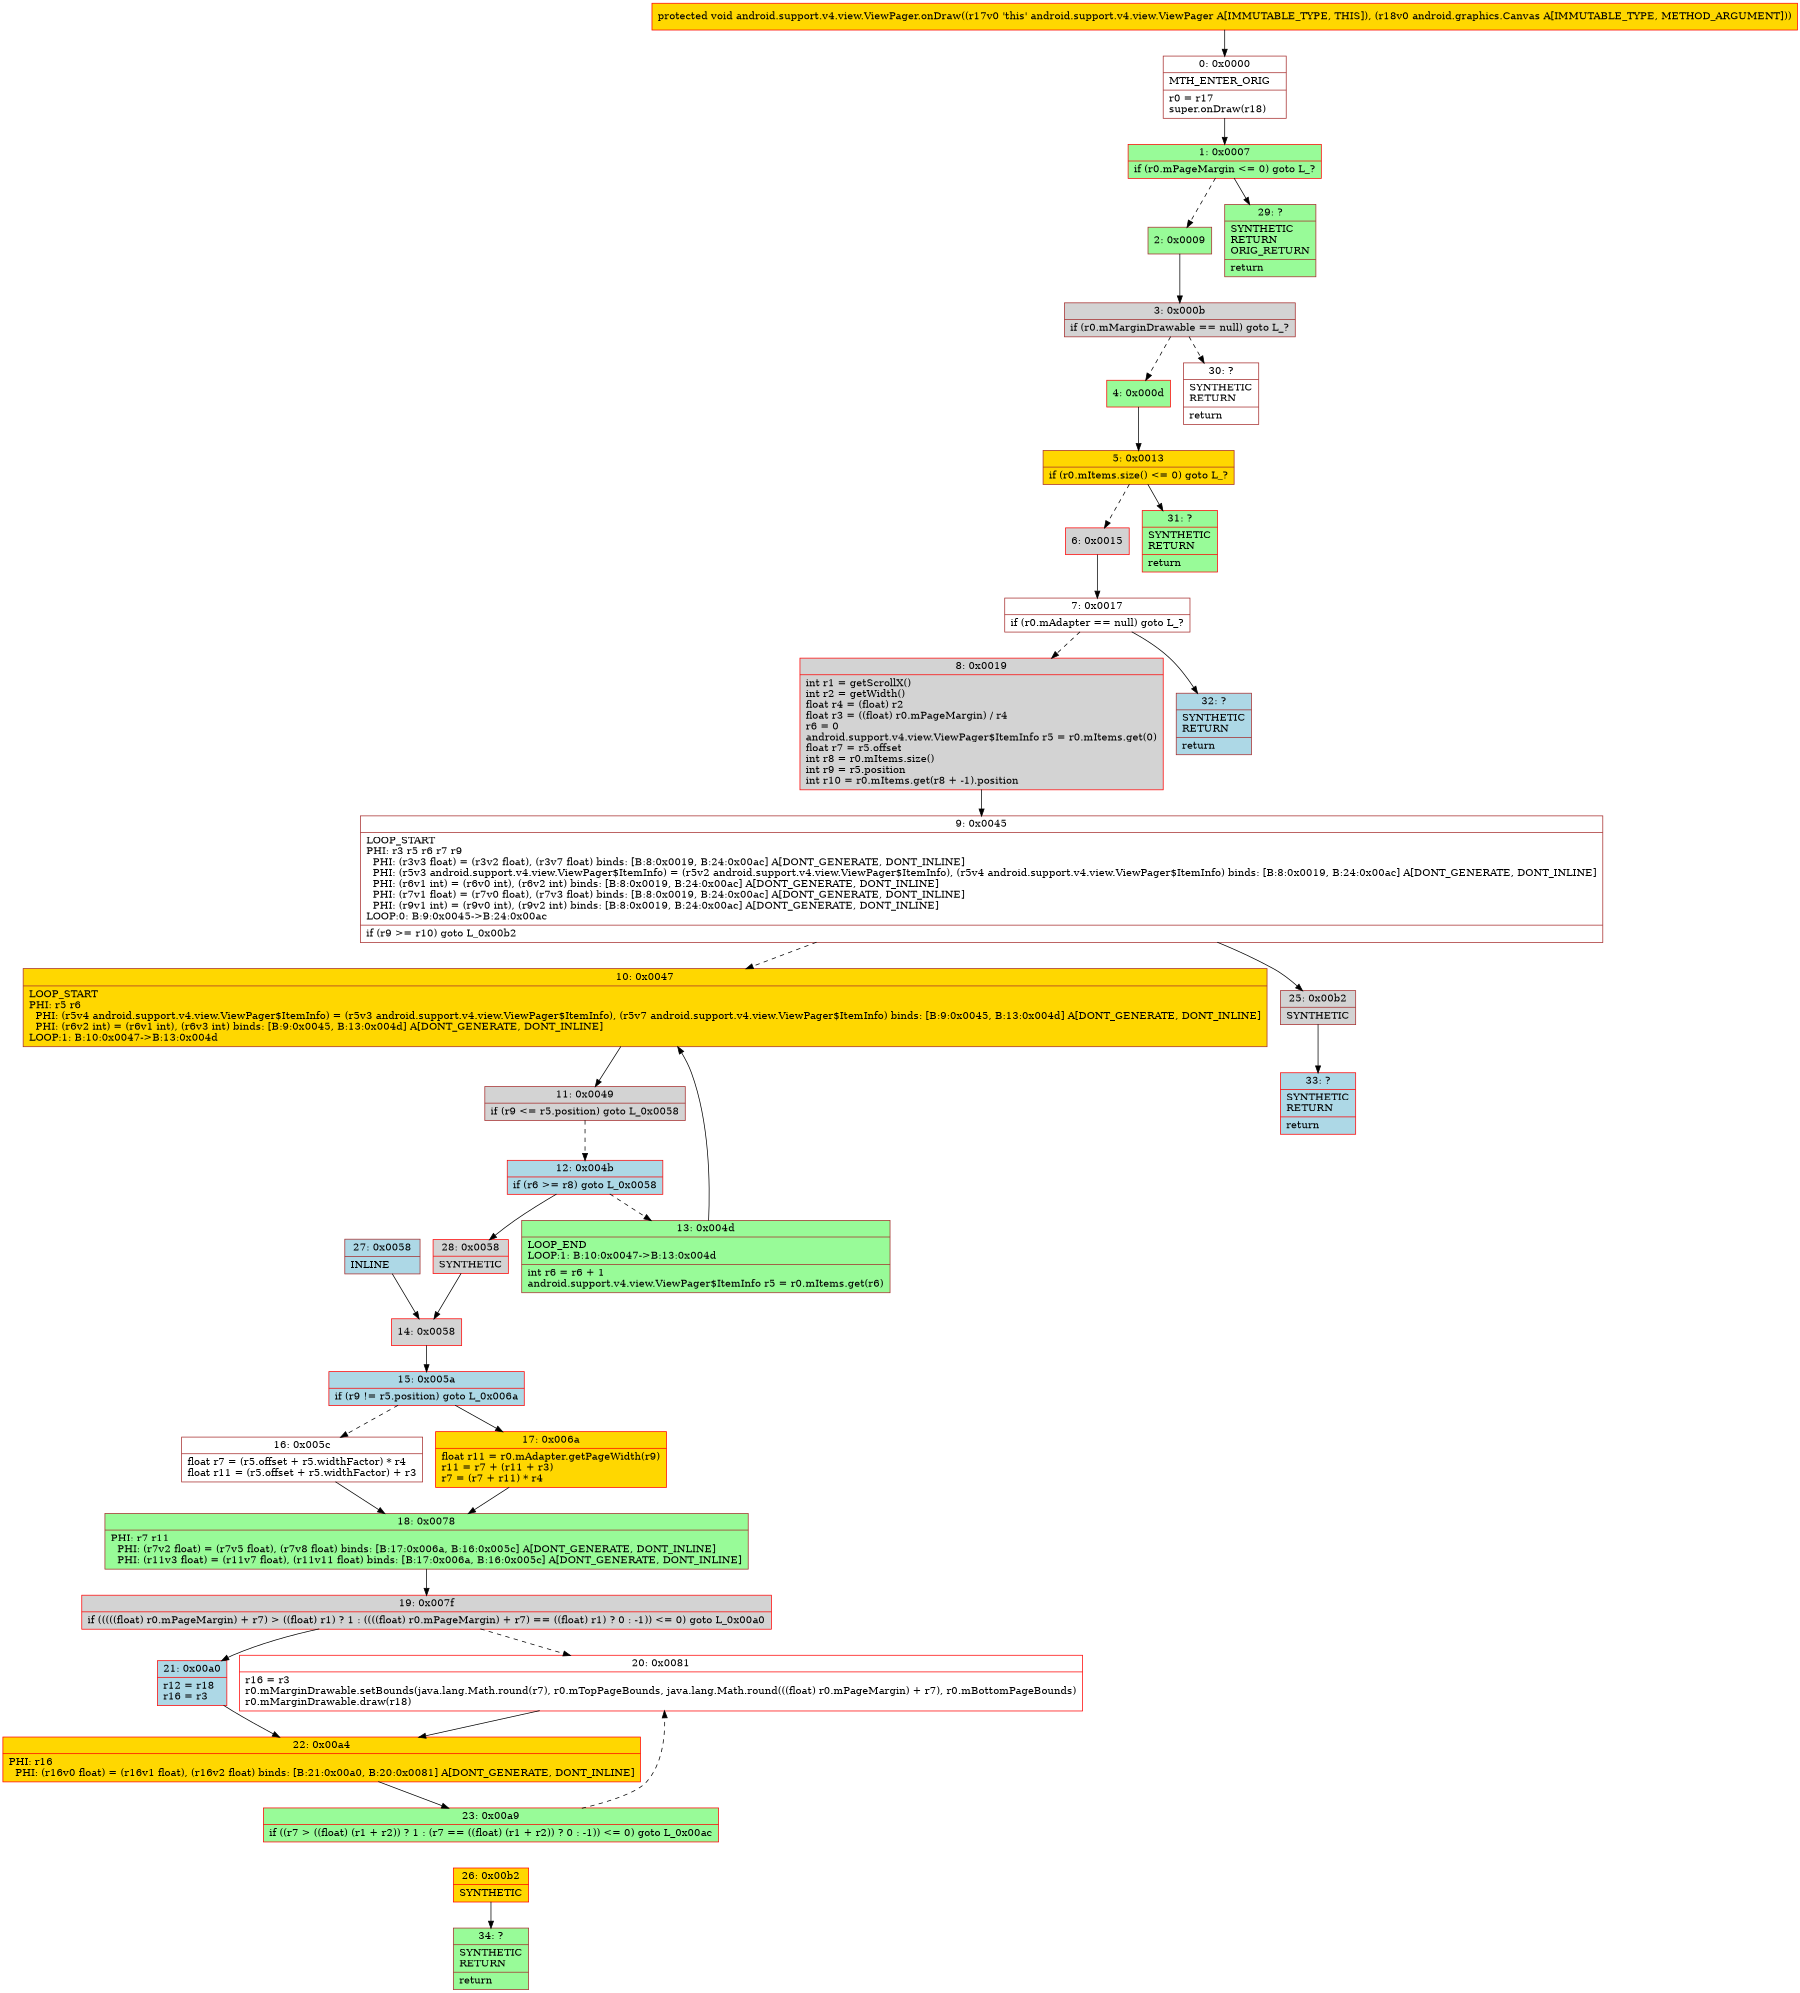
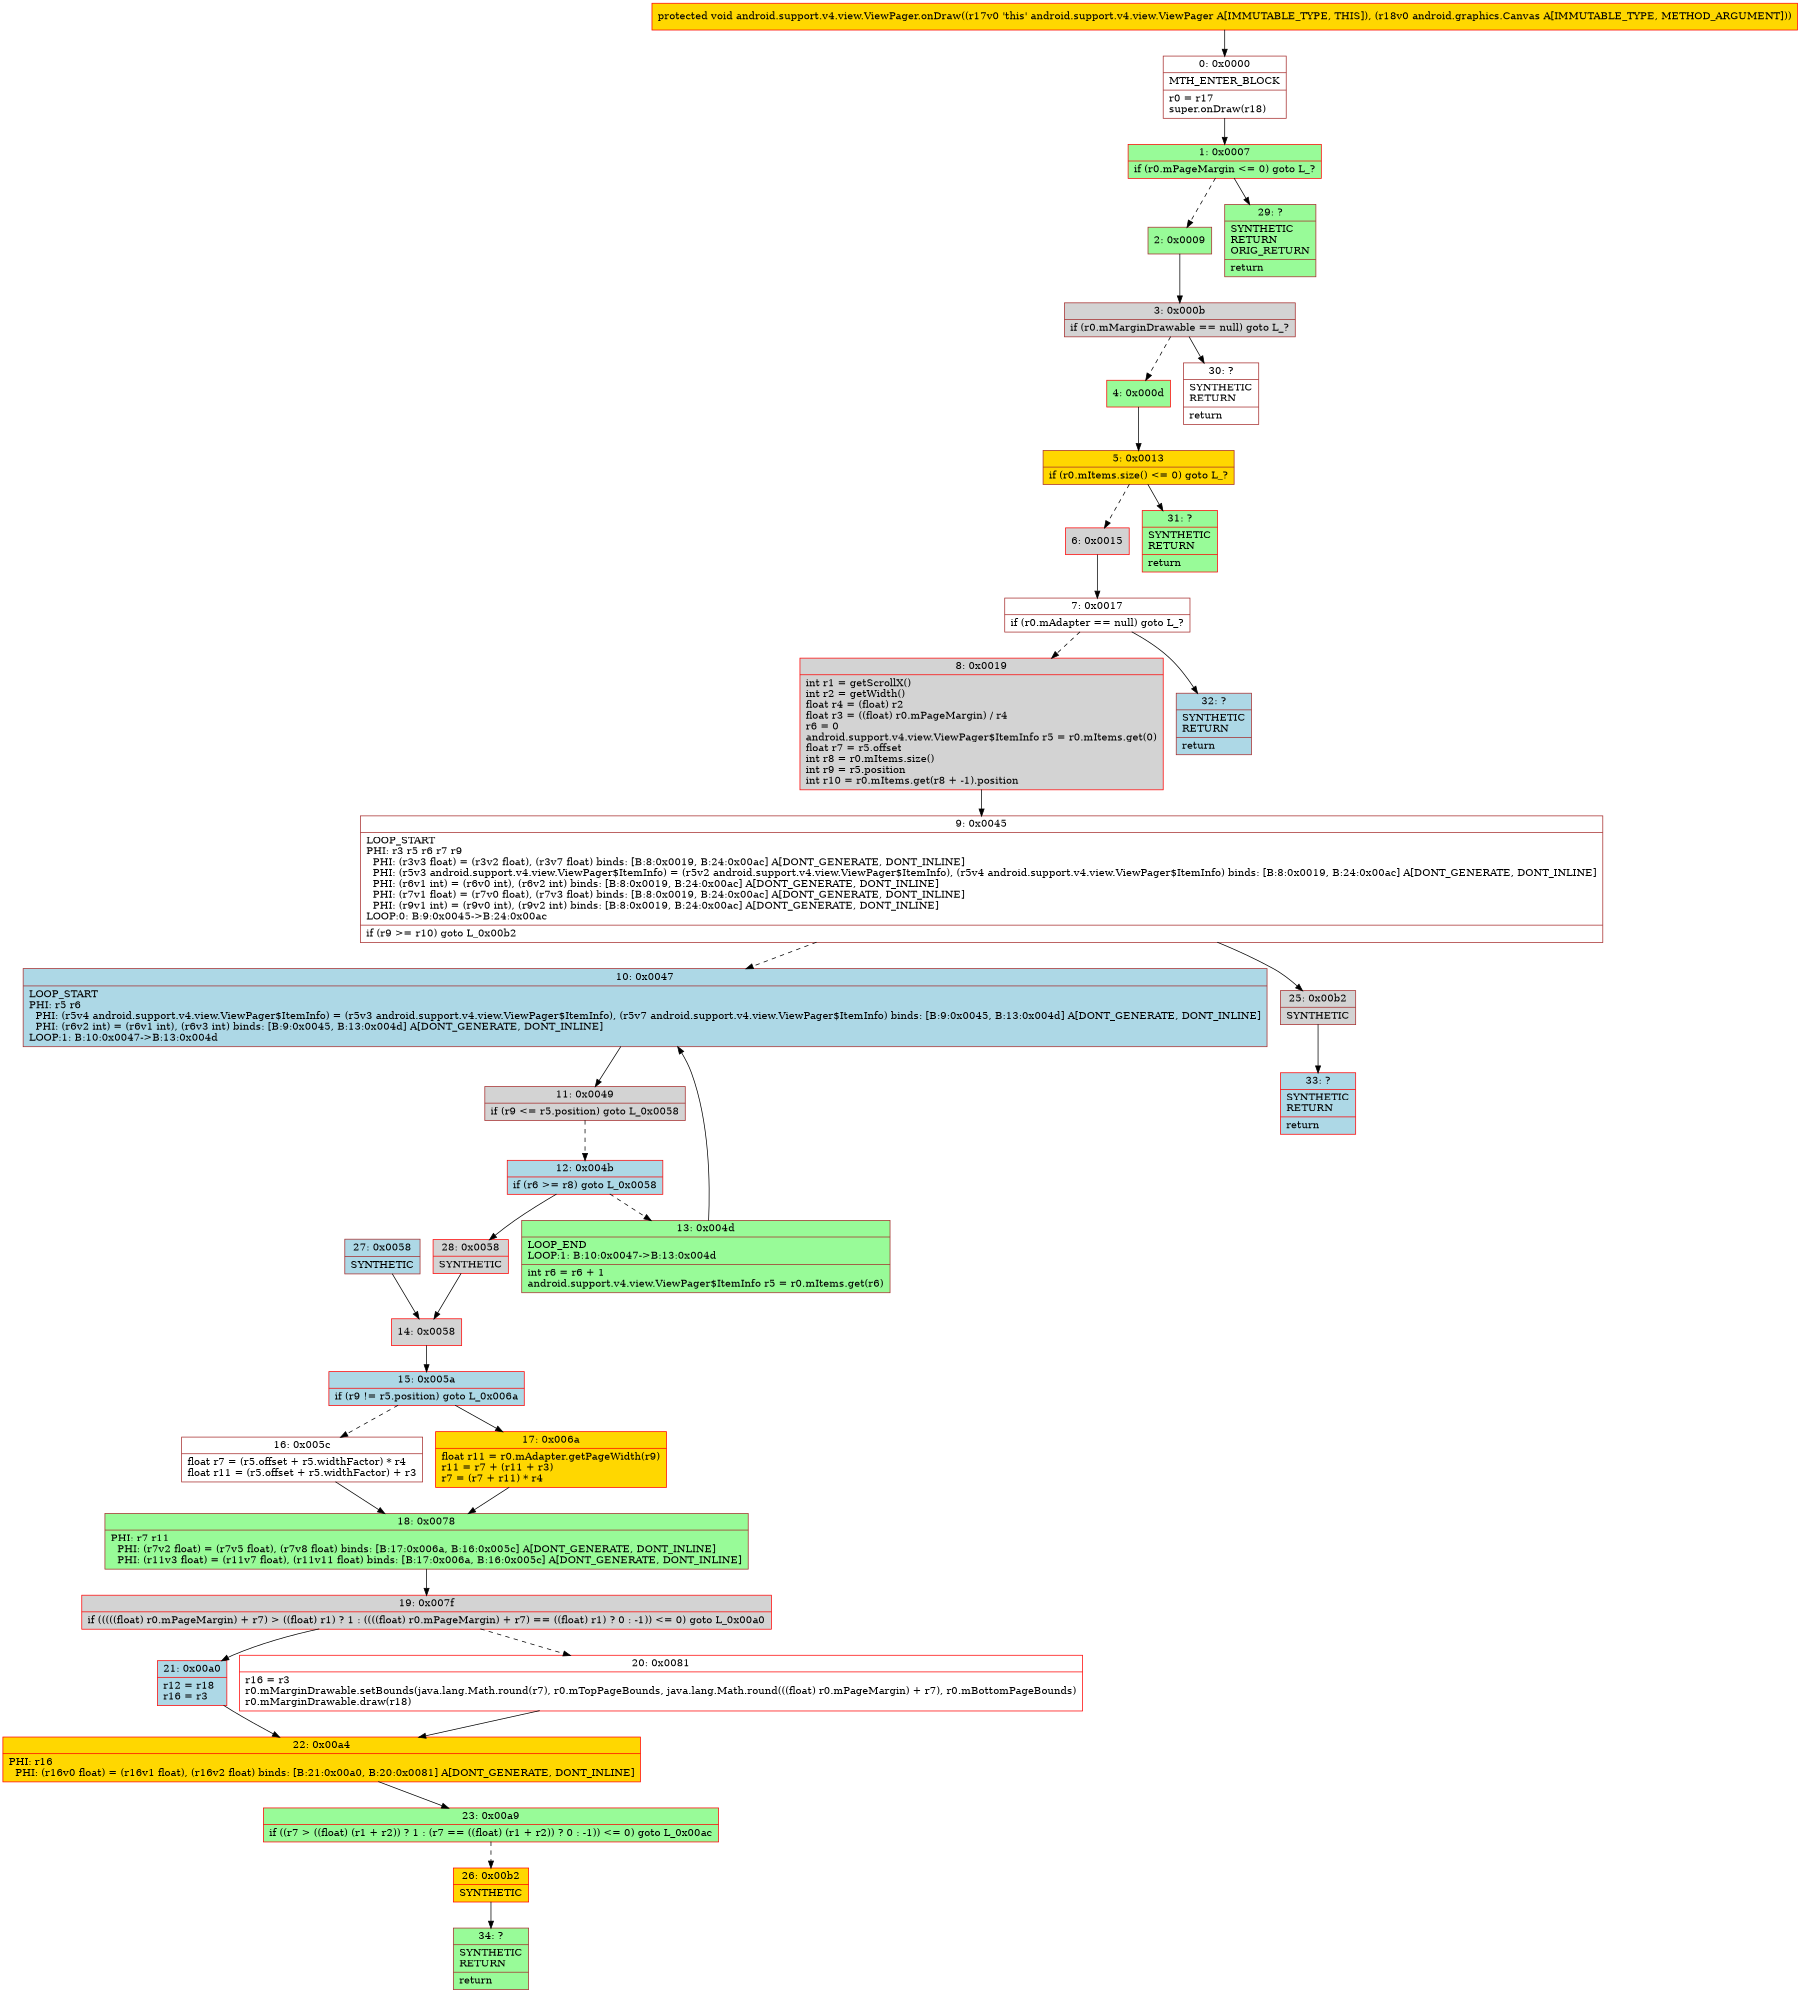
node "0: 0x0000": text "MTH_ENTER_ORIG" -> "MTH_ENTER_BLOCK"
edge "3: 0x000b" -> "30: ?": style dashed -> solid
node "10: 0x0047": fillcolor gold -> lightblue
node "27: 0x0058": text "INLINE" -> "SYNTHETIC"
edge "23: 0x00a9" -> "20: 0x0081": now "23: 0x00a9" -> "26: 0x00b2"
